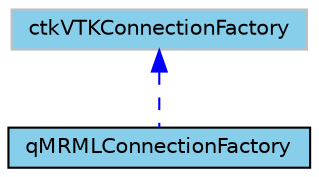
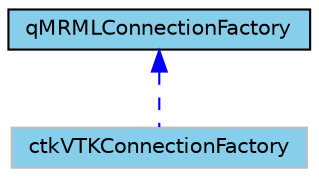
edge "qMRMLConnectionFactory" -> "ctkVTKConnectionFactory": reversed
